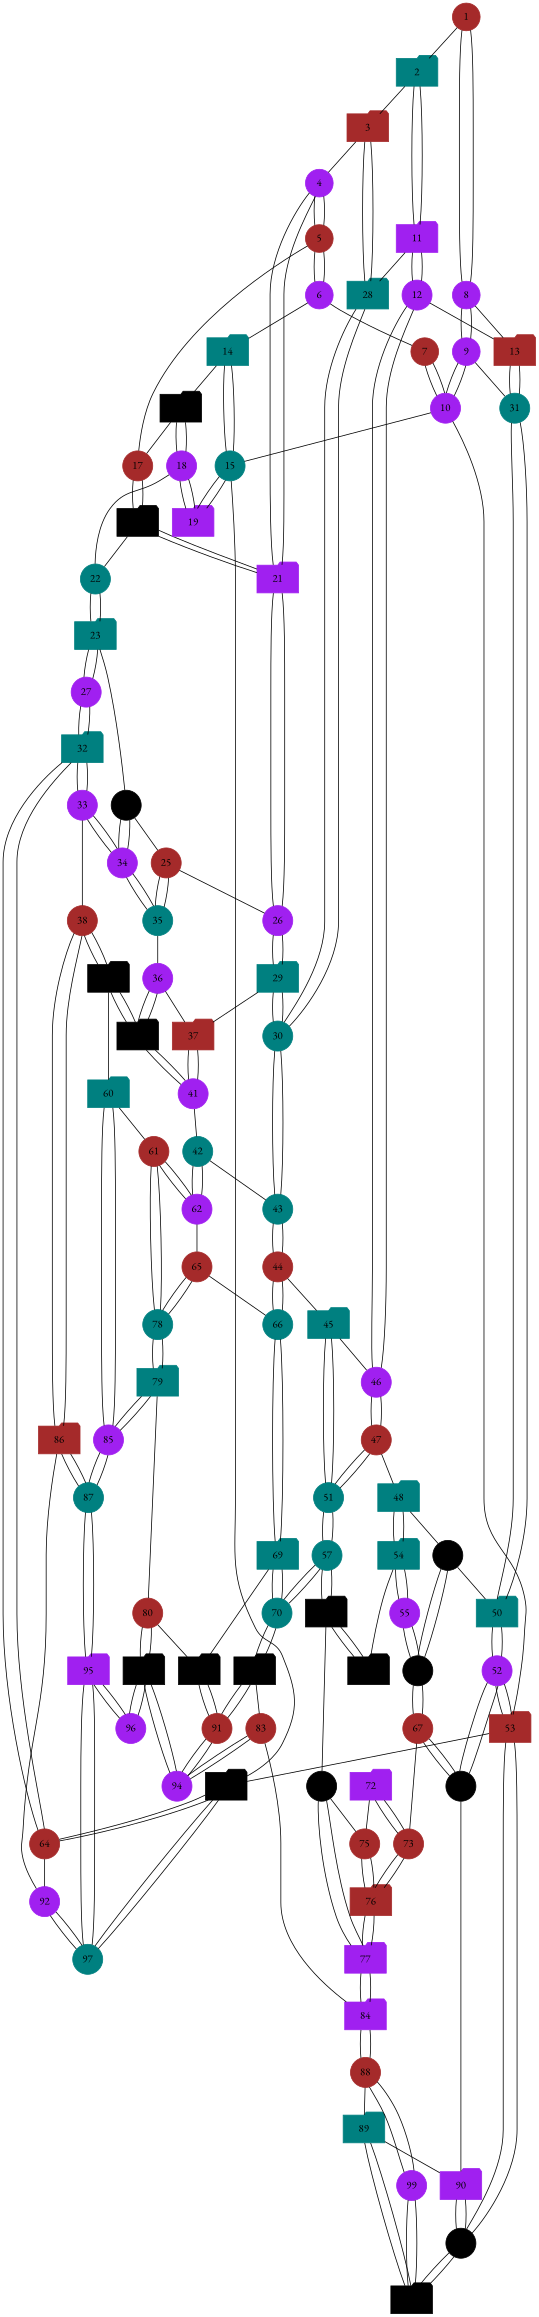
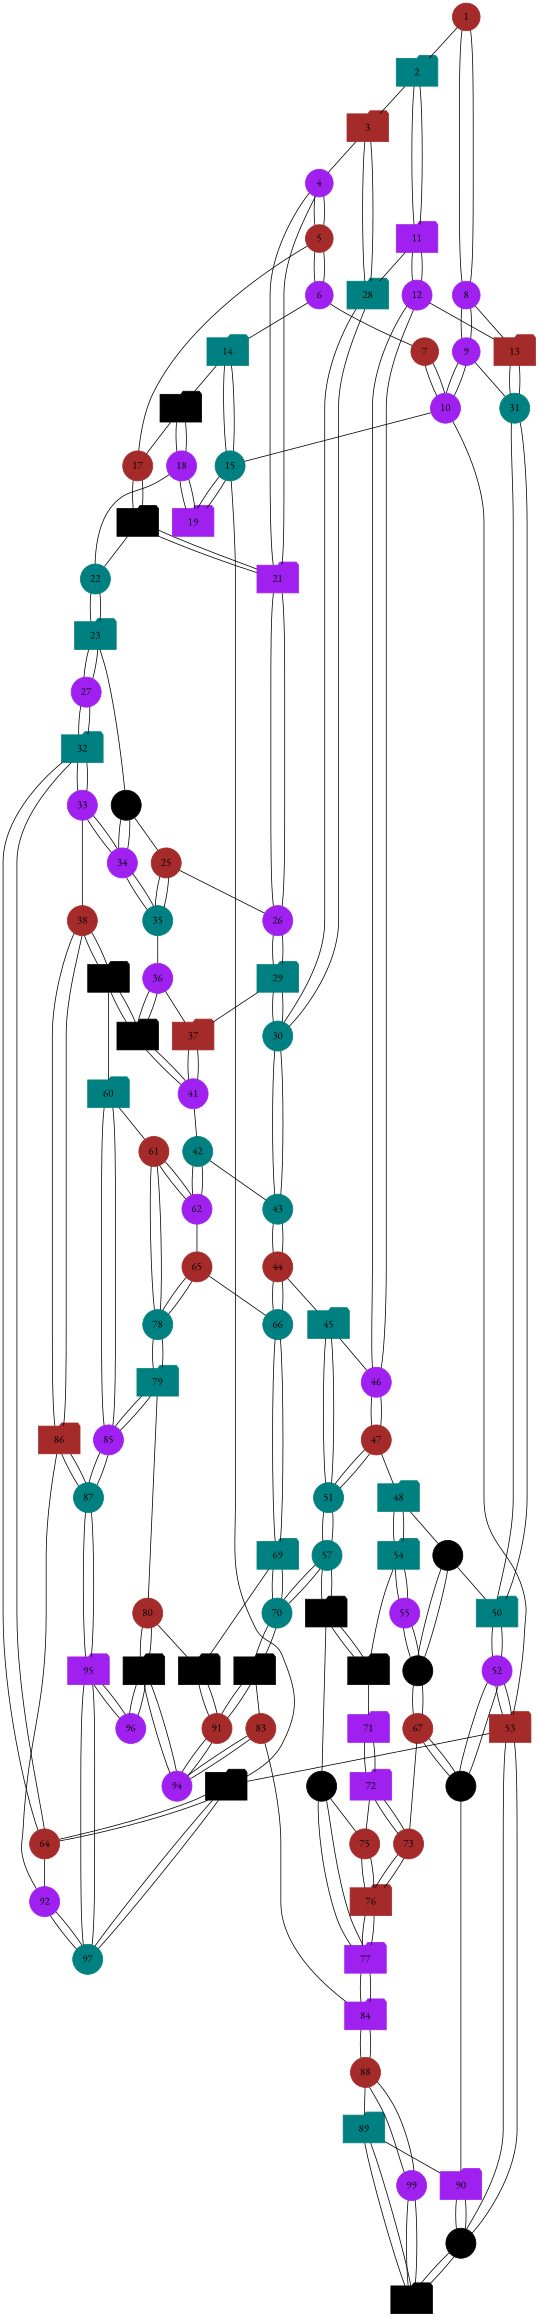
node "71": added
